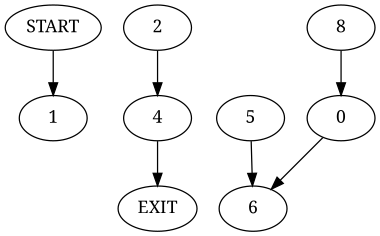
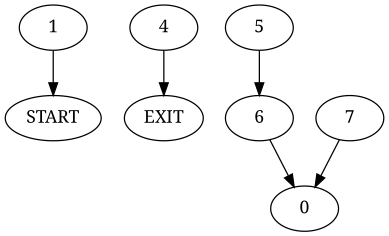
node "2": removed
node "8": label "8" -> "7"
edge "START" -> "1": reversed
edge "0" -> "6": reversed
